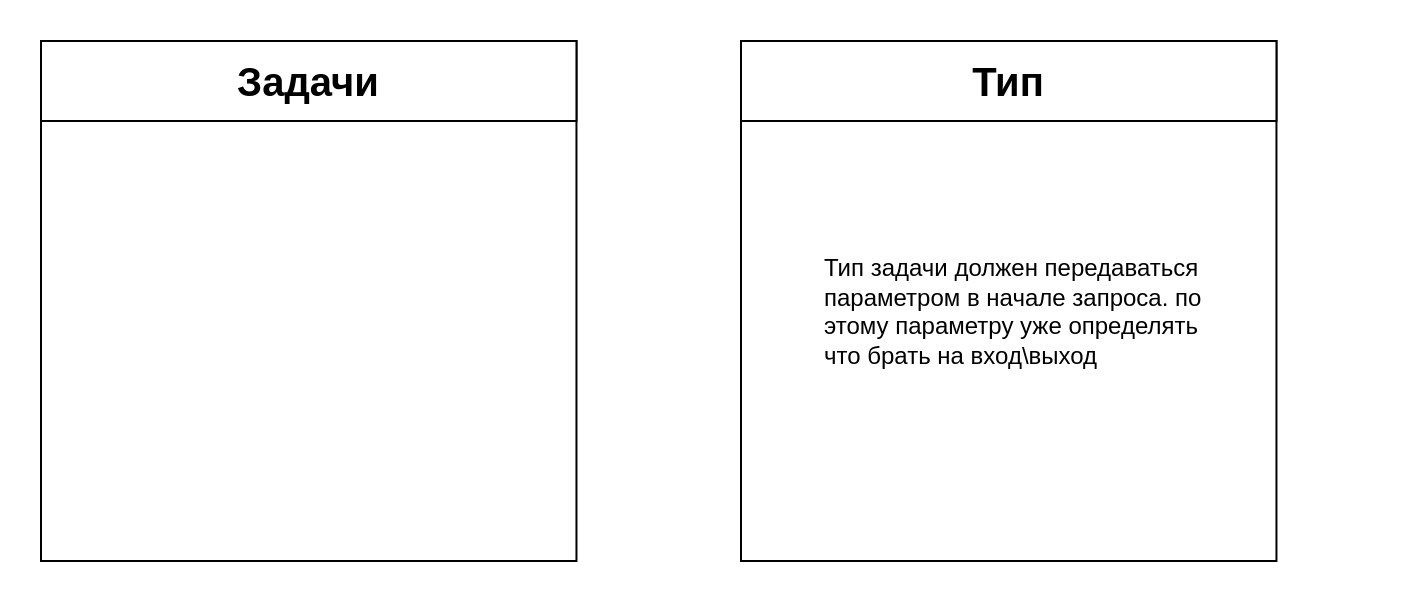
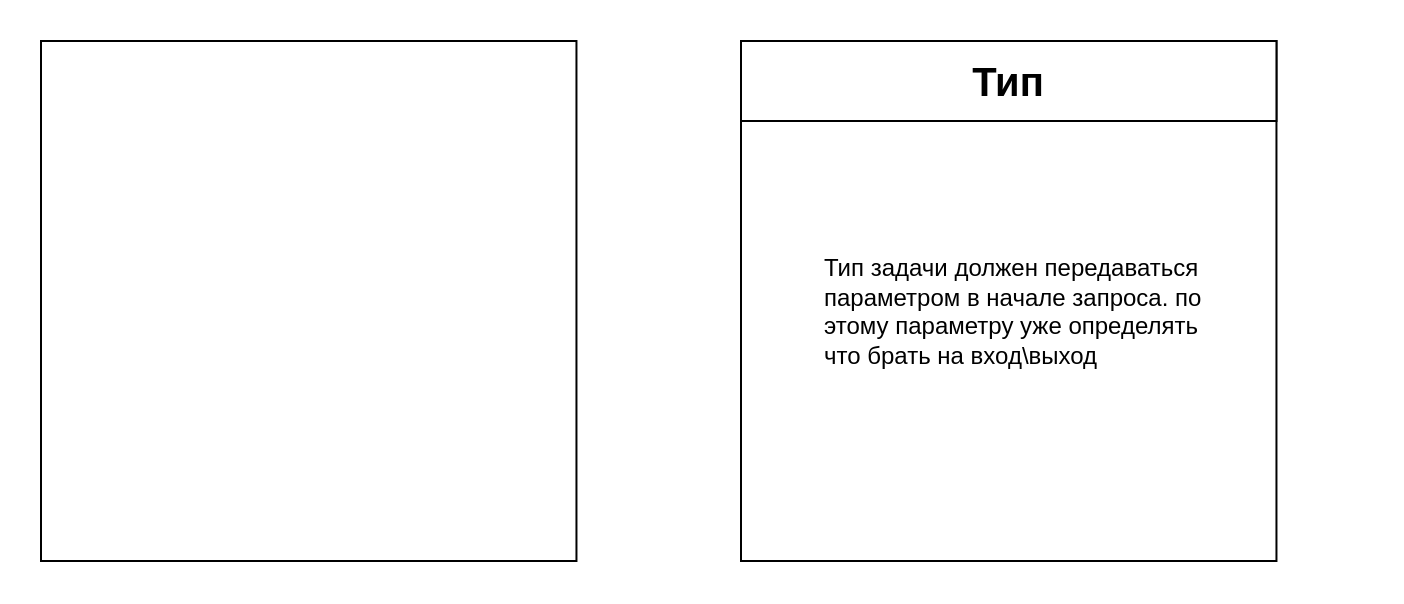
node "Задачи": removed
